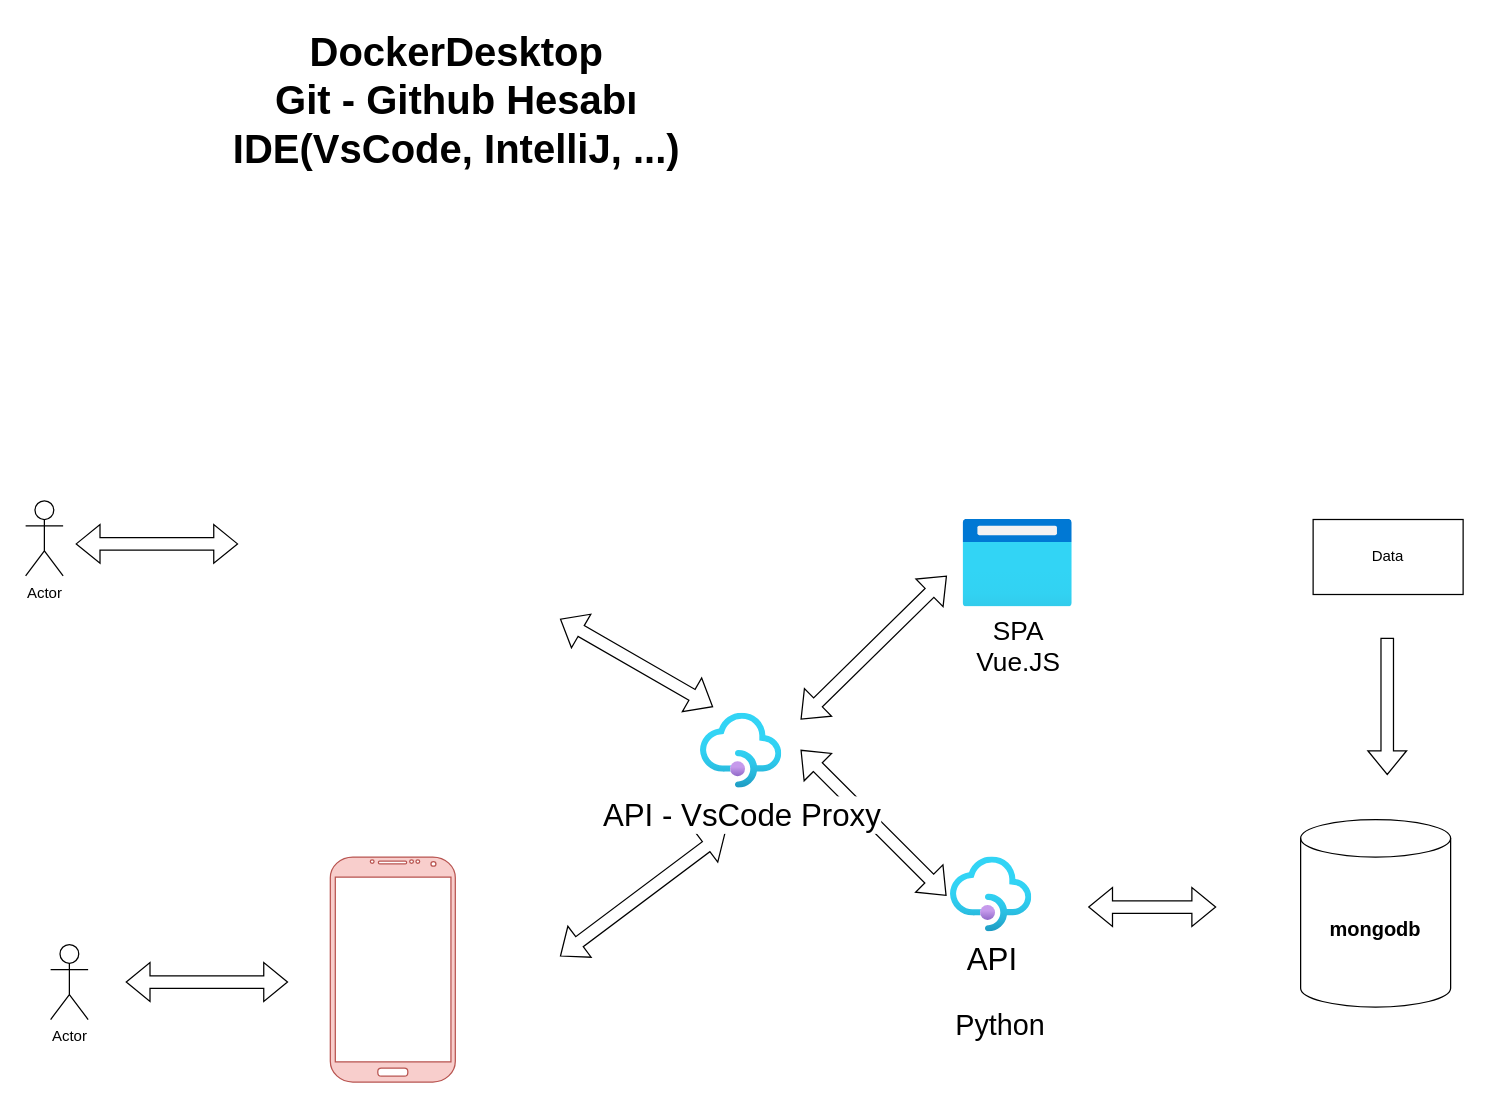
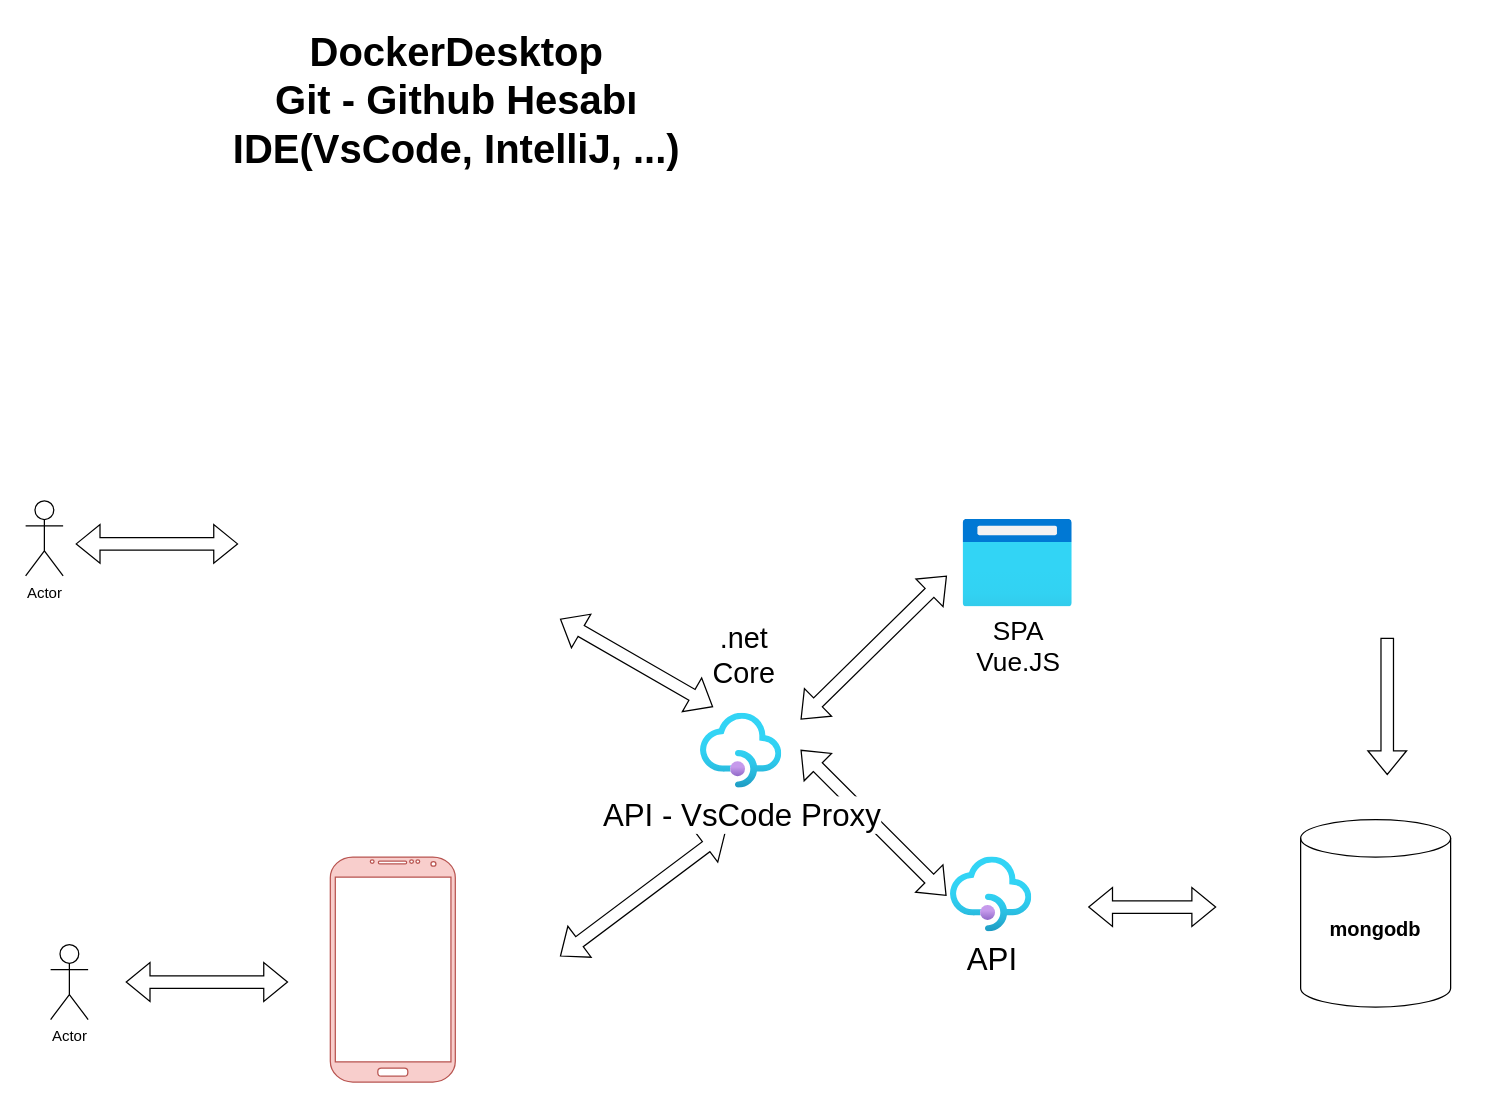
node "Data": removed
node ".net Core": added
node "Python": removed
